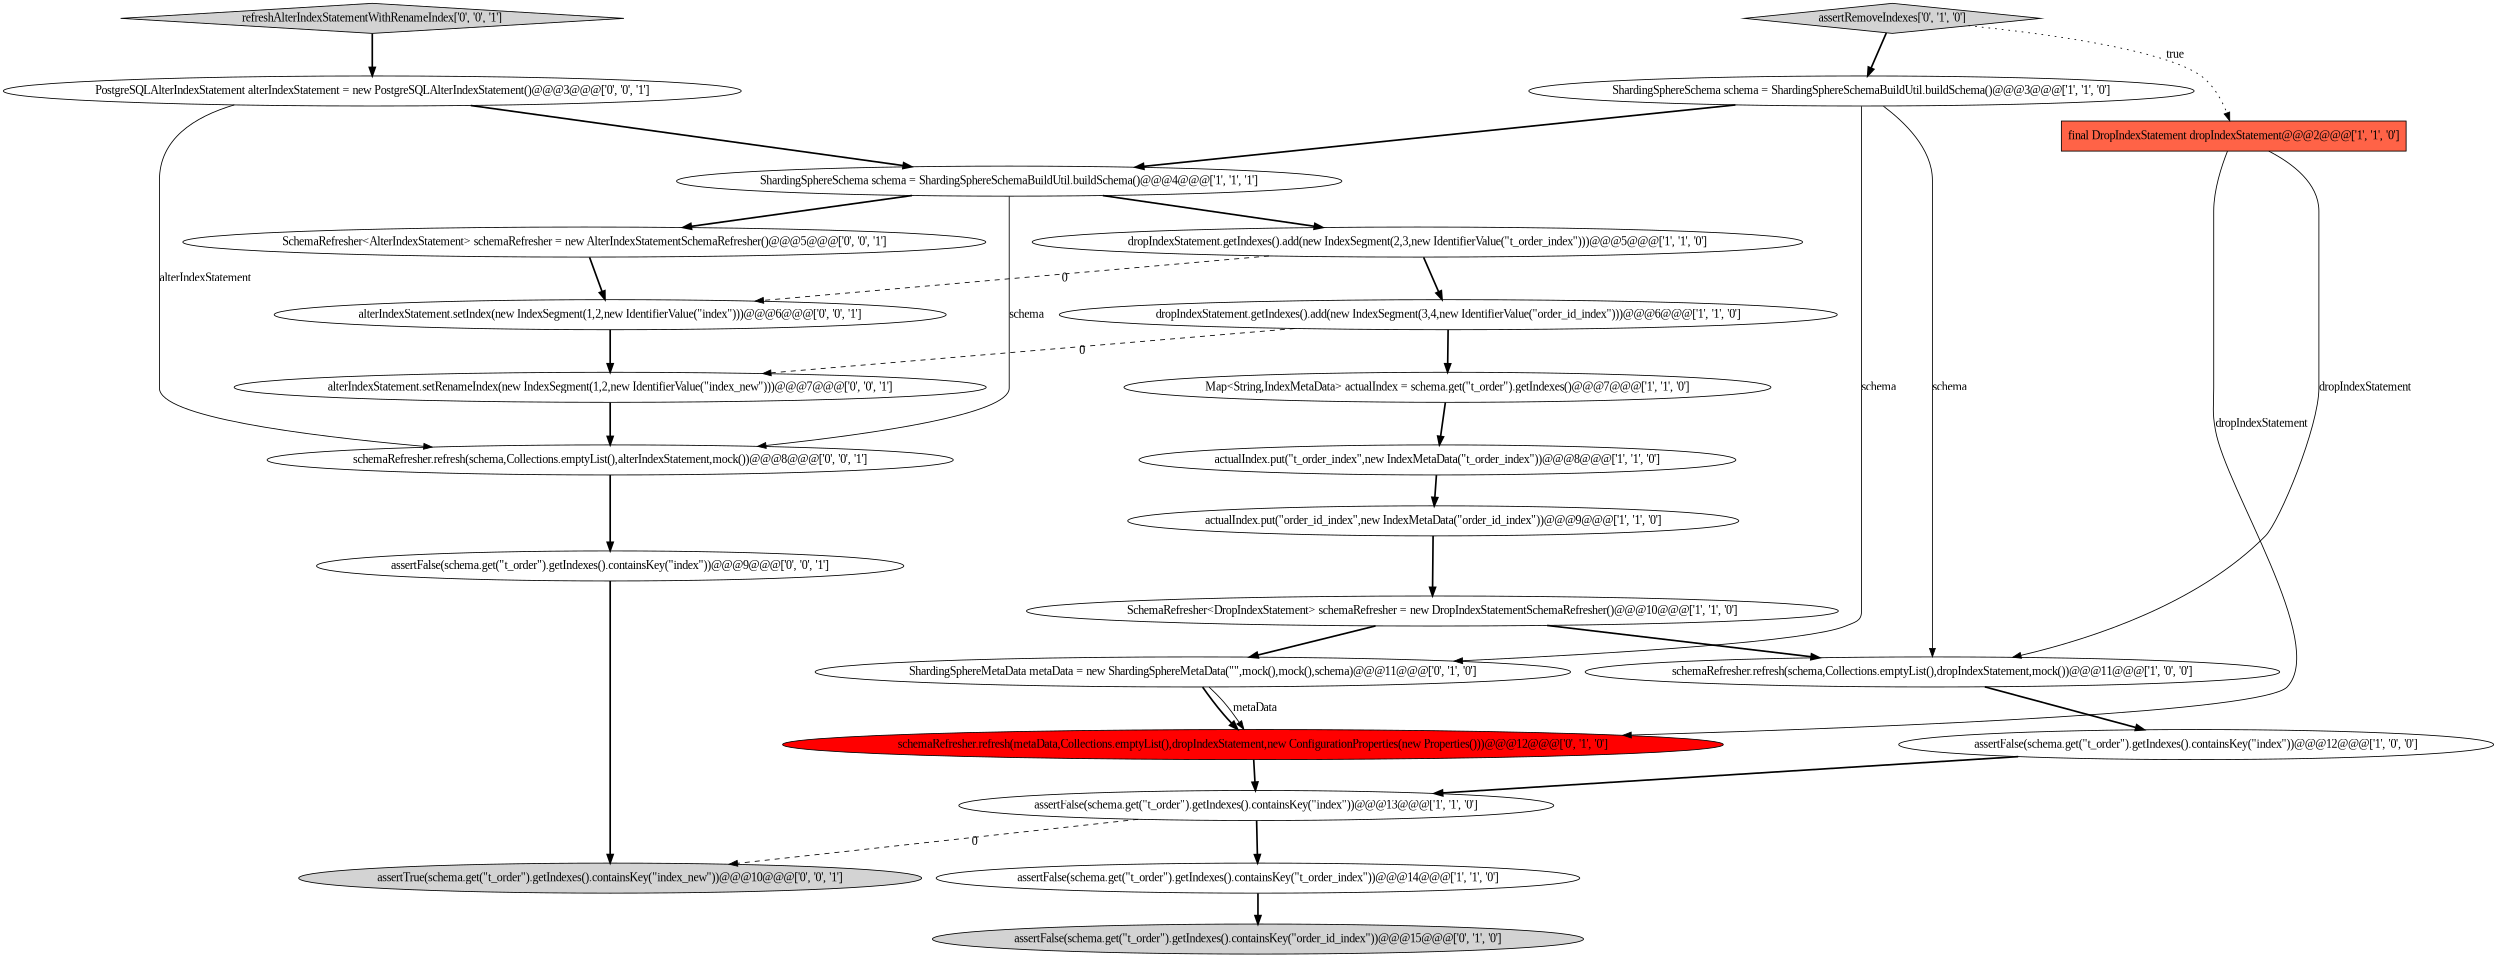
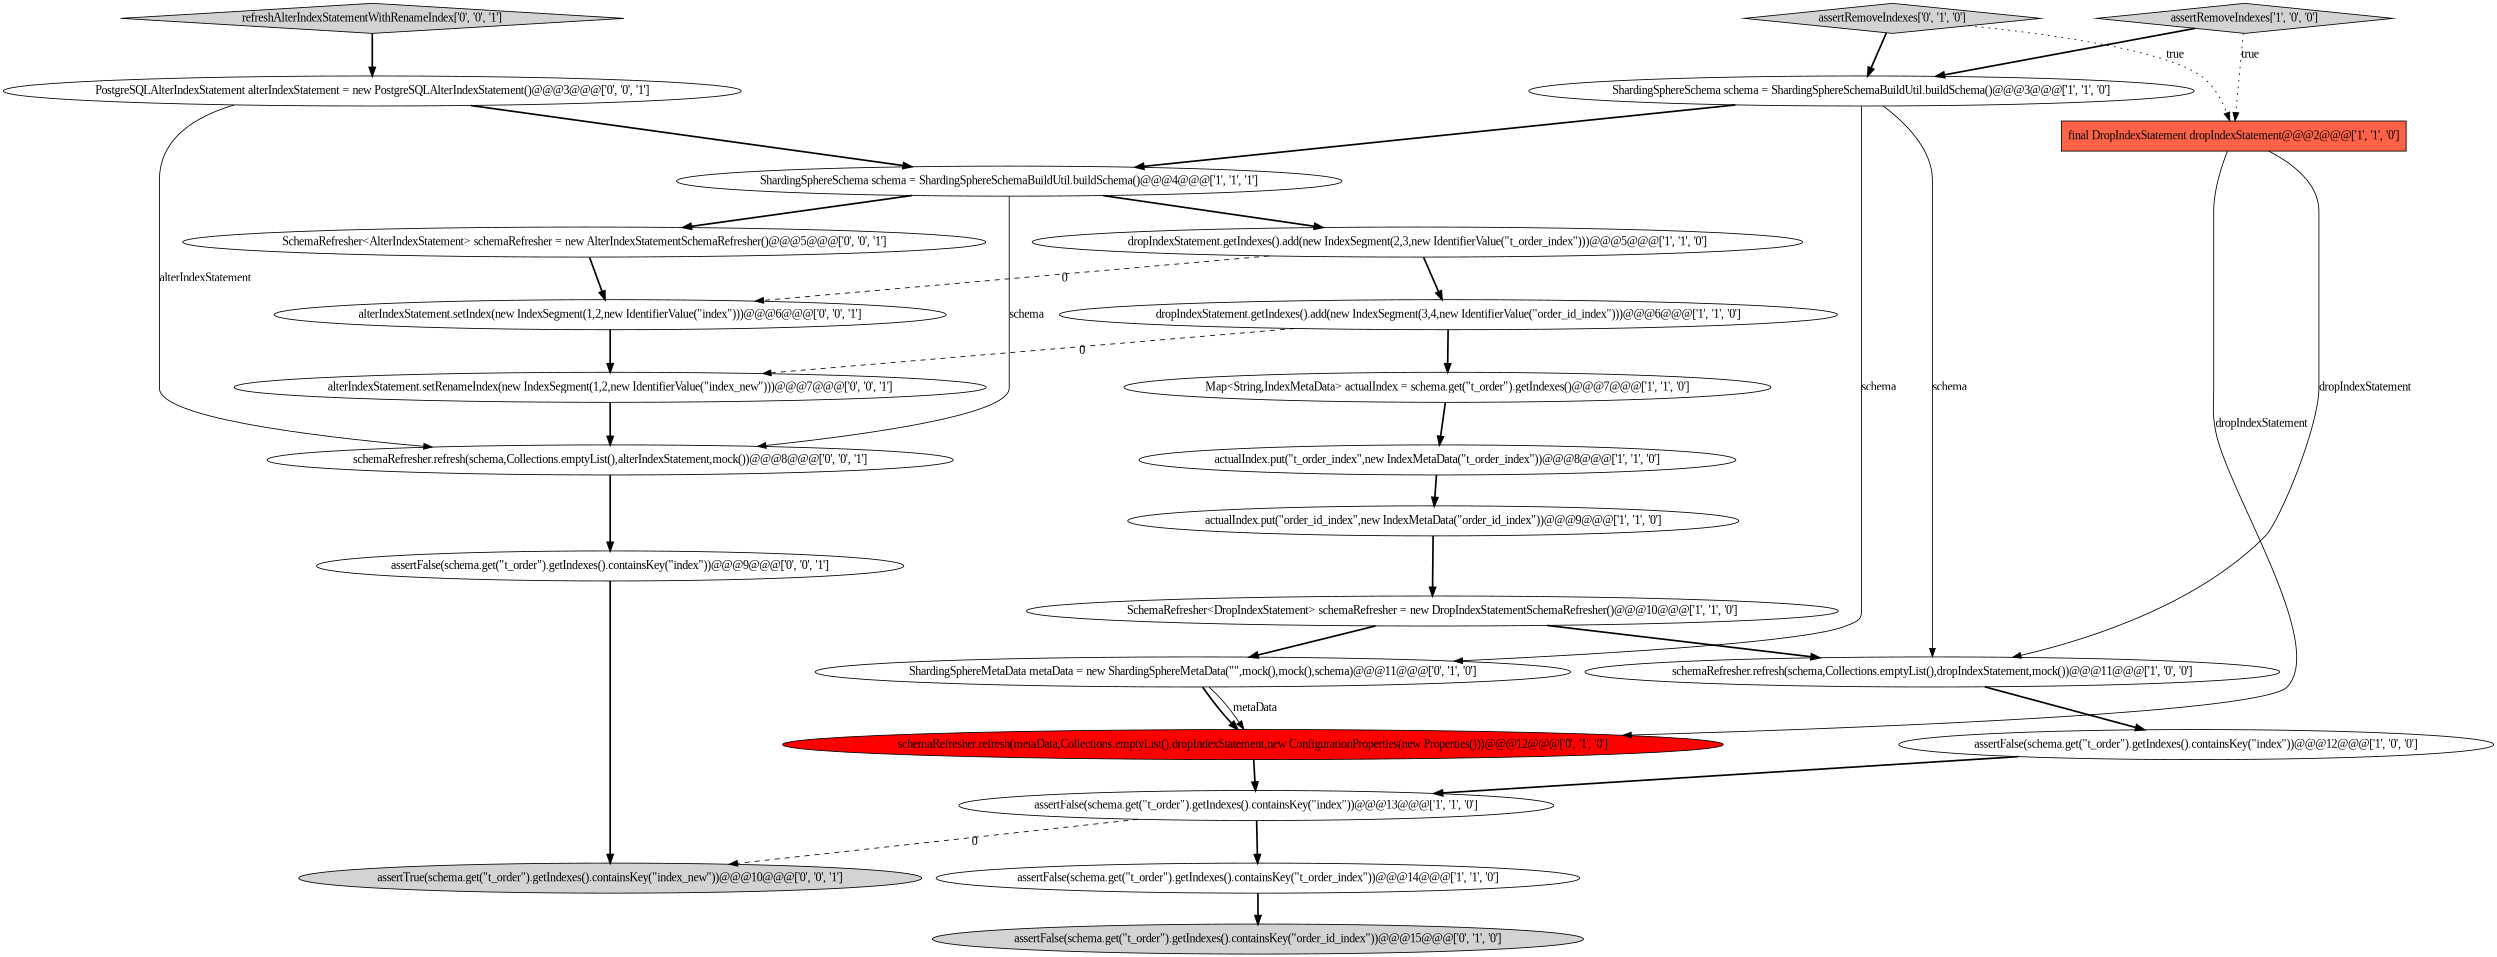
node "assertRemoveIndexes['1', '0', '0']": added
